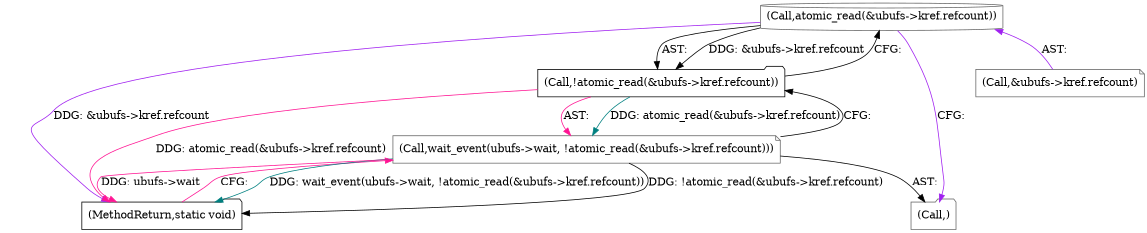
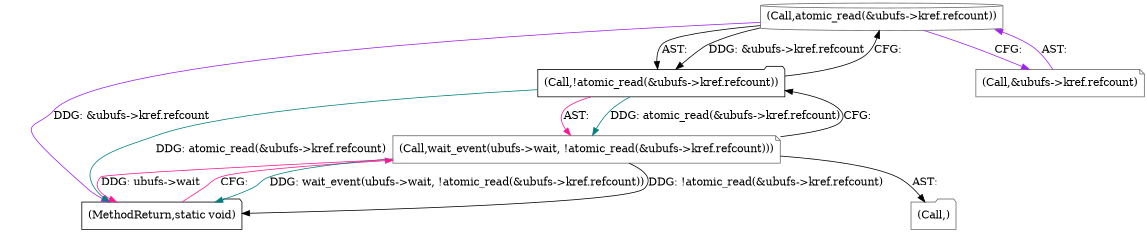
edge "(Call,atomic_read(&ubufs->kref.refcount))" -> "(Call,)": now "(Call,atomic_read(&ubufs->kref.refcount))" -> "(Call,&ubufs->kref.refcount)"
edge "(Call,!atomic_read(&ubufs->kref.refcount))" -> "(MethodReturn,static void)": color deeppink -> teal
